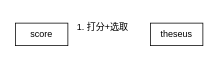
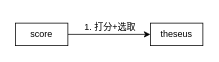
node "1. 打分+选取": moved (102, 27) -> (110, 27)
edge "score" -> "theseus": added
